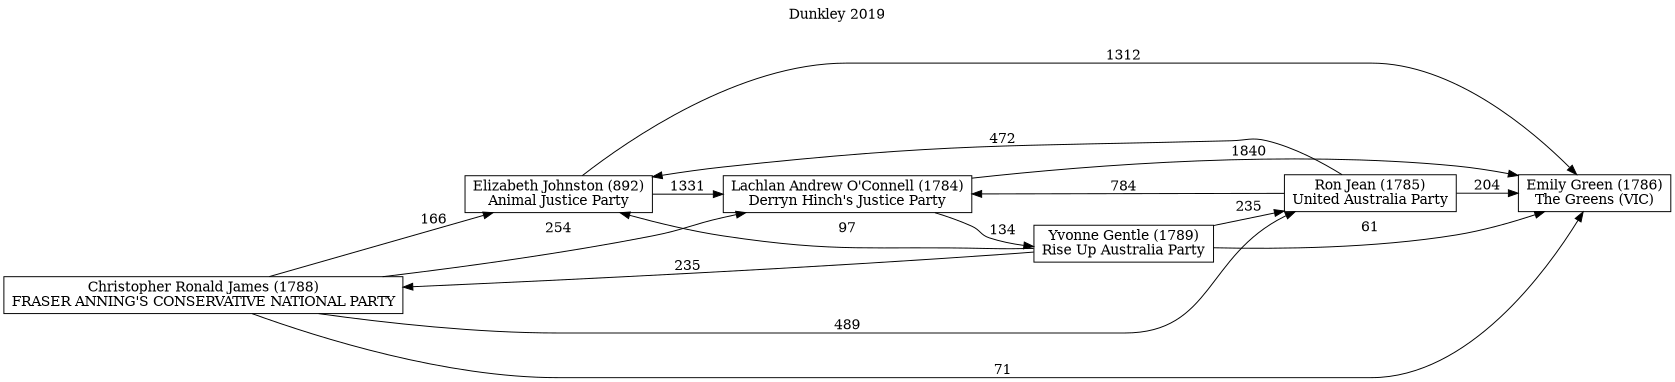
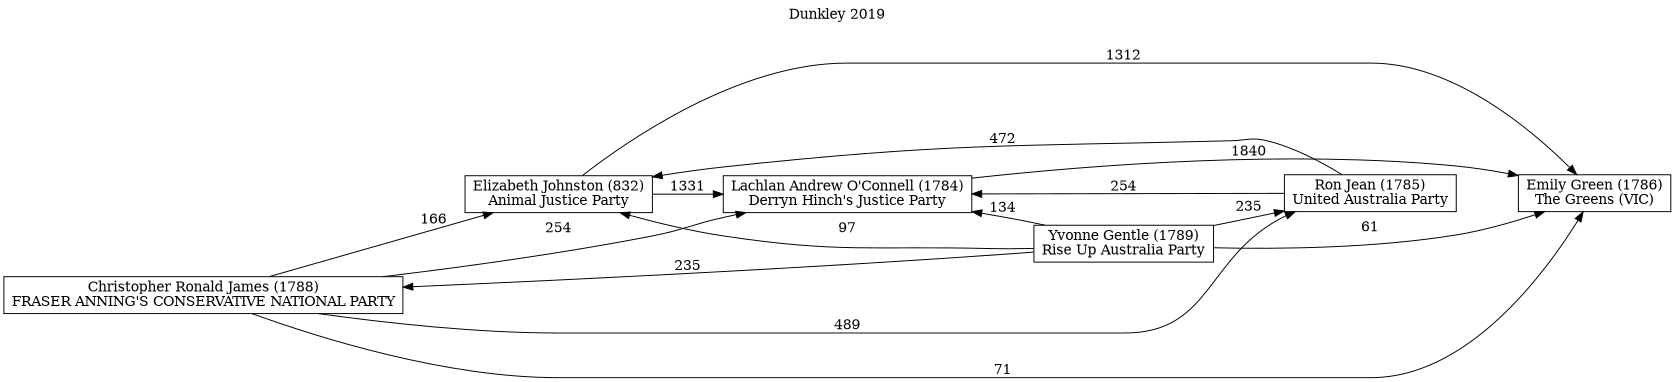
edge "Ron Jean (1785) United Australia Party" -> "Lachlan Andrew O'Connell (1784) Derryn Hinch's Justice Party": label "784" -> "254"
edge "Ron Jean (1785) United Australia Party" -> "Emily Green (1786) The Greens (VIC)": removed, label "204"
node "Elizabeth Johnston (892) Animal Justice Party": label "Elizabeth Johnston (892) Animal Justice Party" -> "Elizabeth Johnston (832) Animal Justice Party"
edge "Lachlan Andrew O'Connell (1784) Derryn Hinch's Justice Party" -> "Yvonne Gentle (1789) Rise Up Australia Party": reversed
